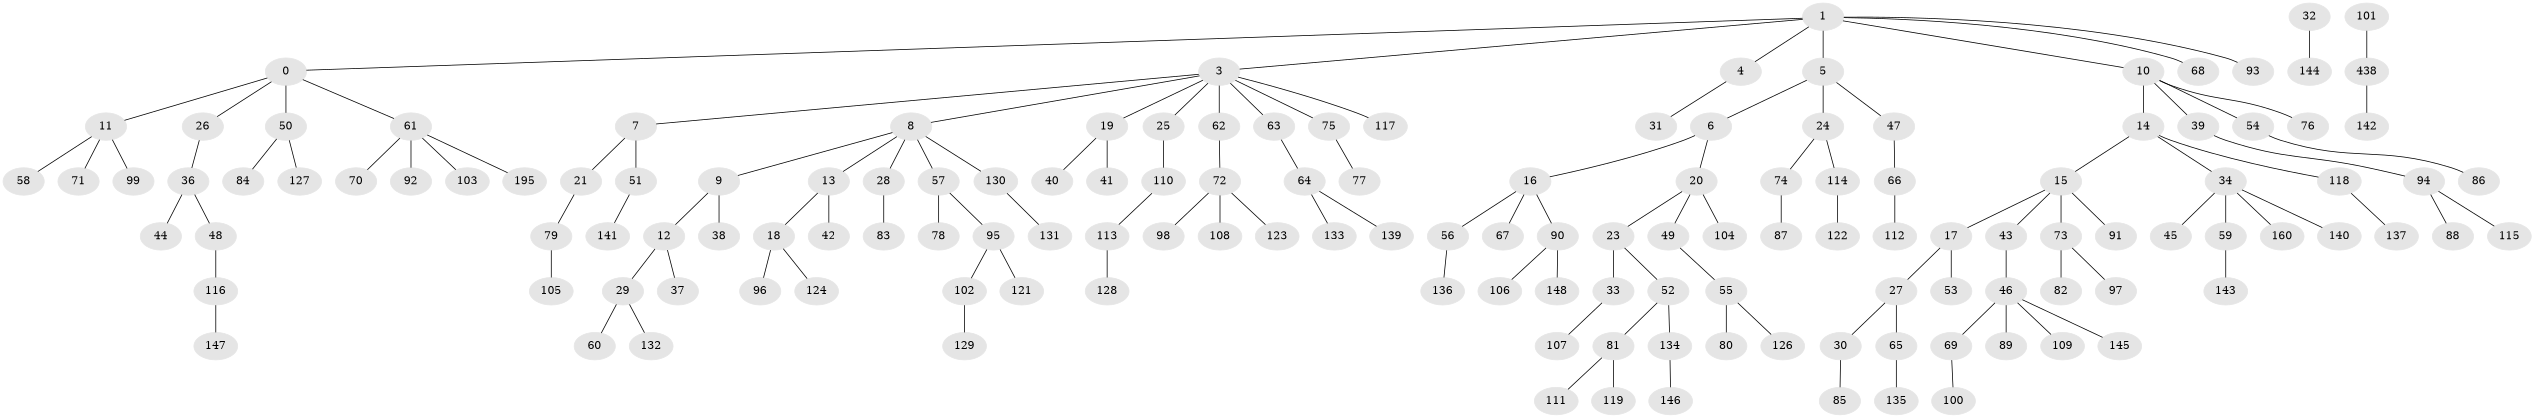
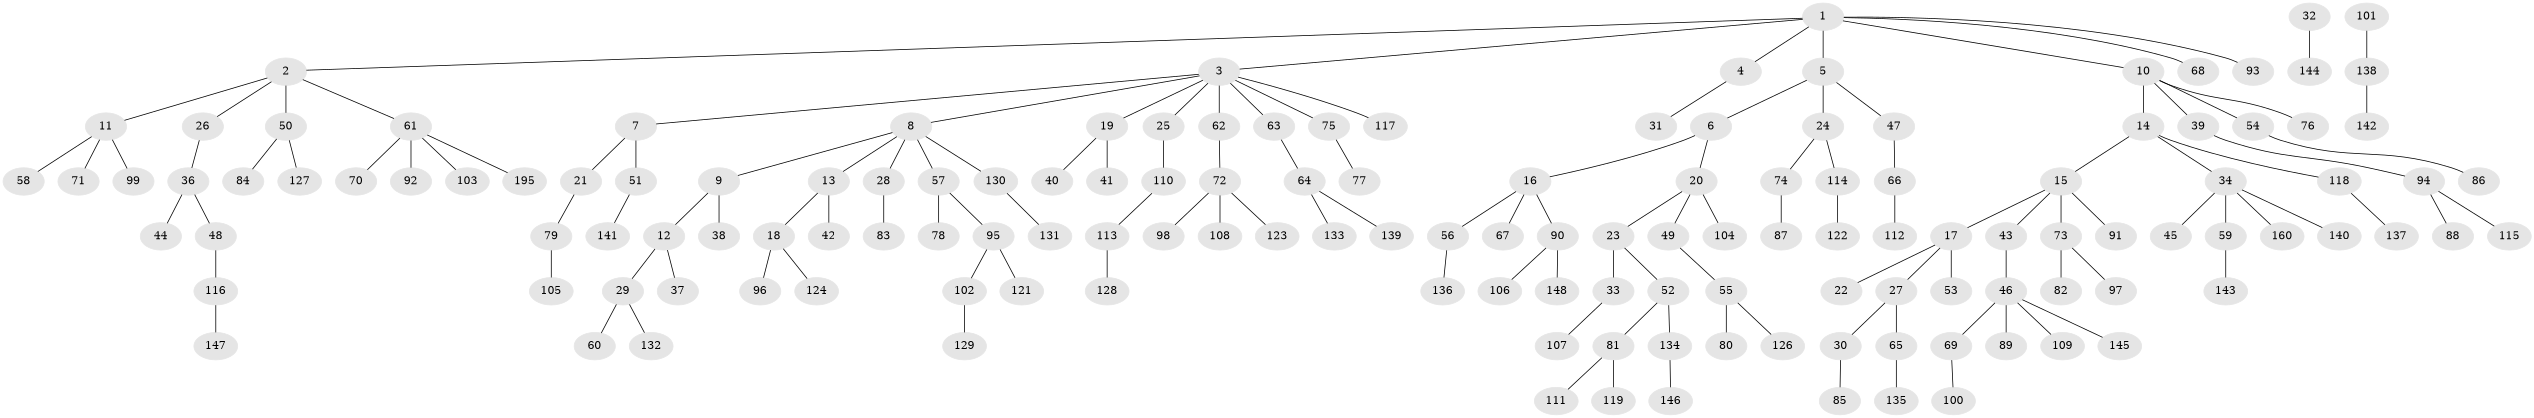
node "0": label "0" -> "2"
node "438": label "438" -> "138"
node "22": added
